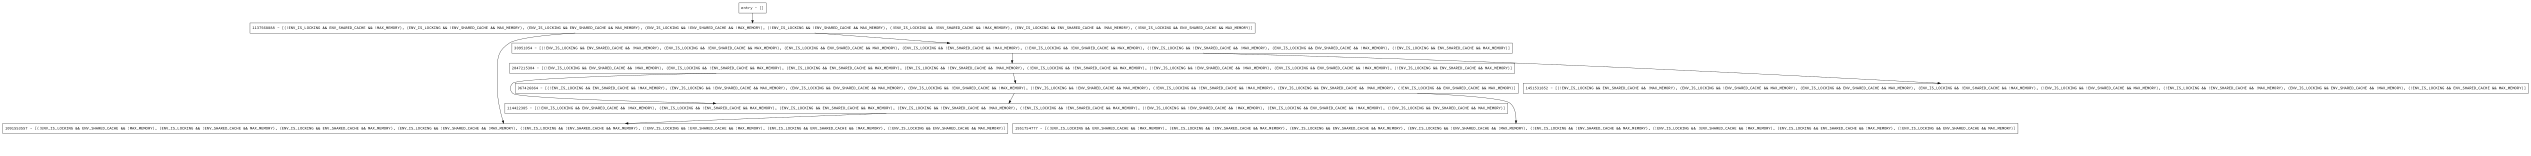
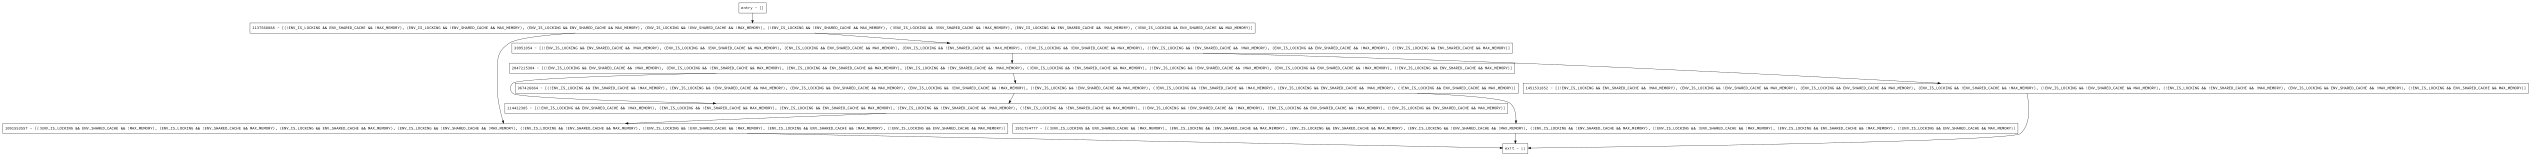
node "exit - []": added
